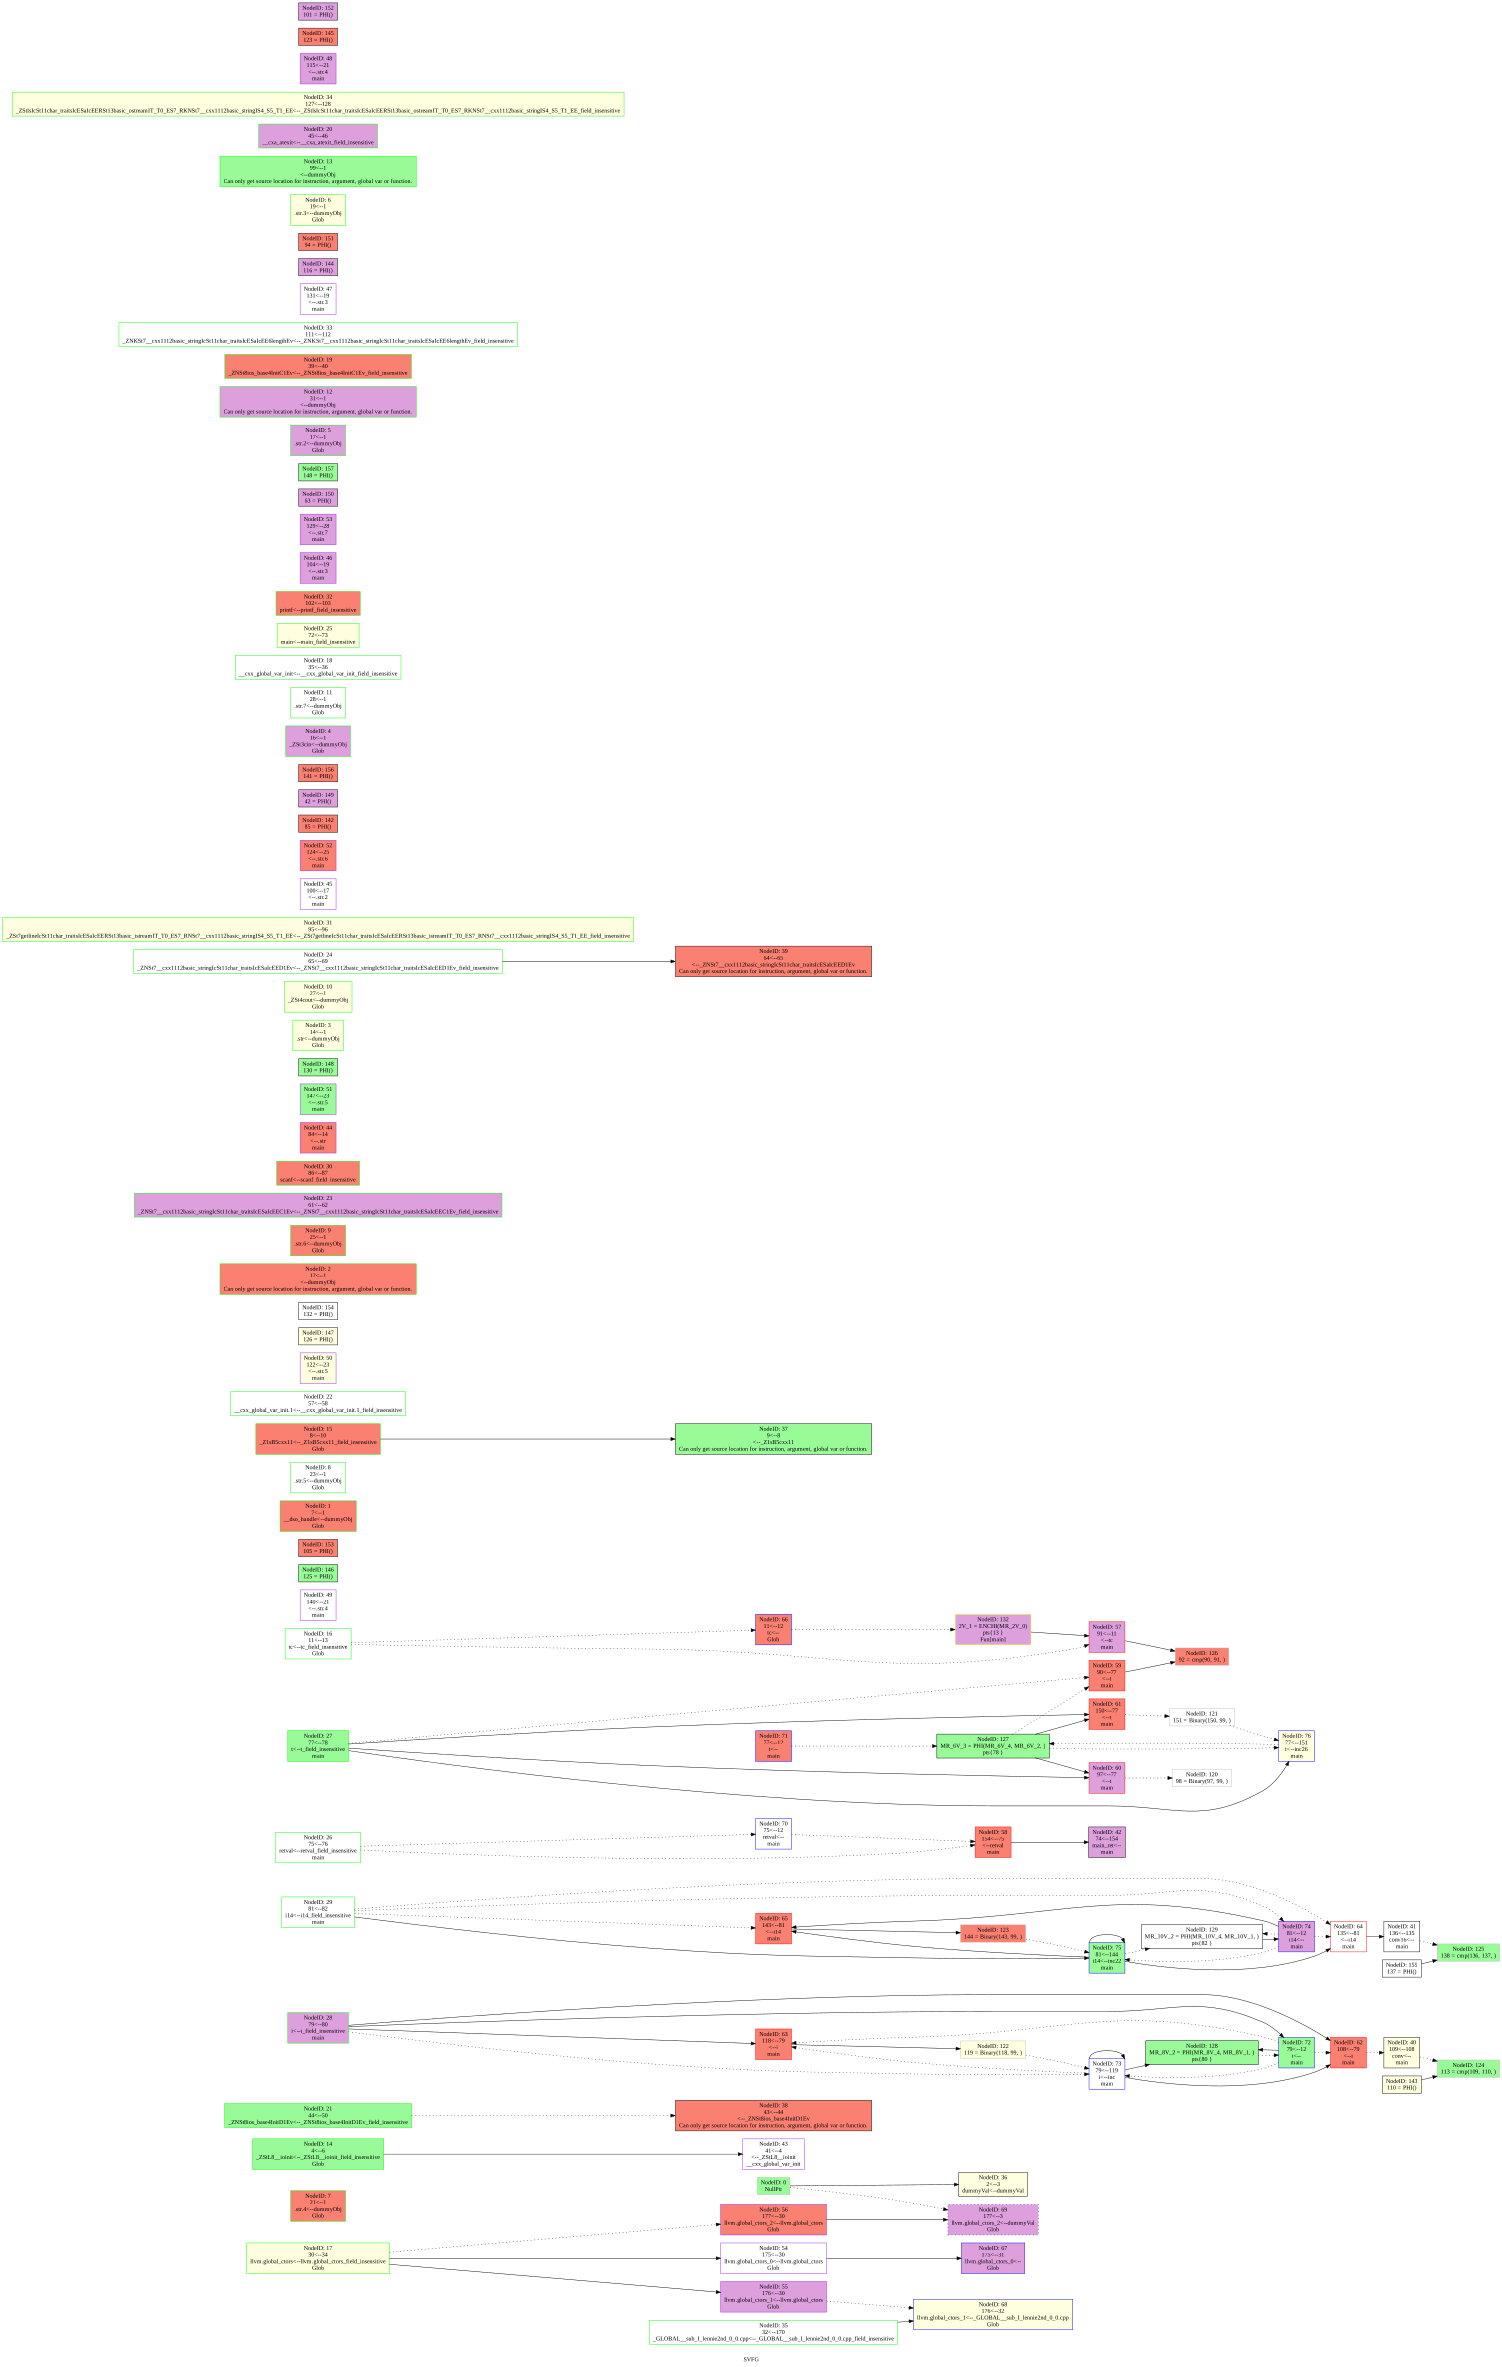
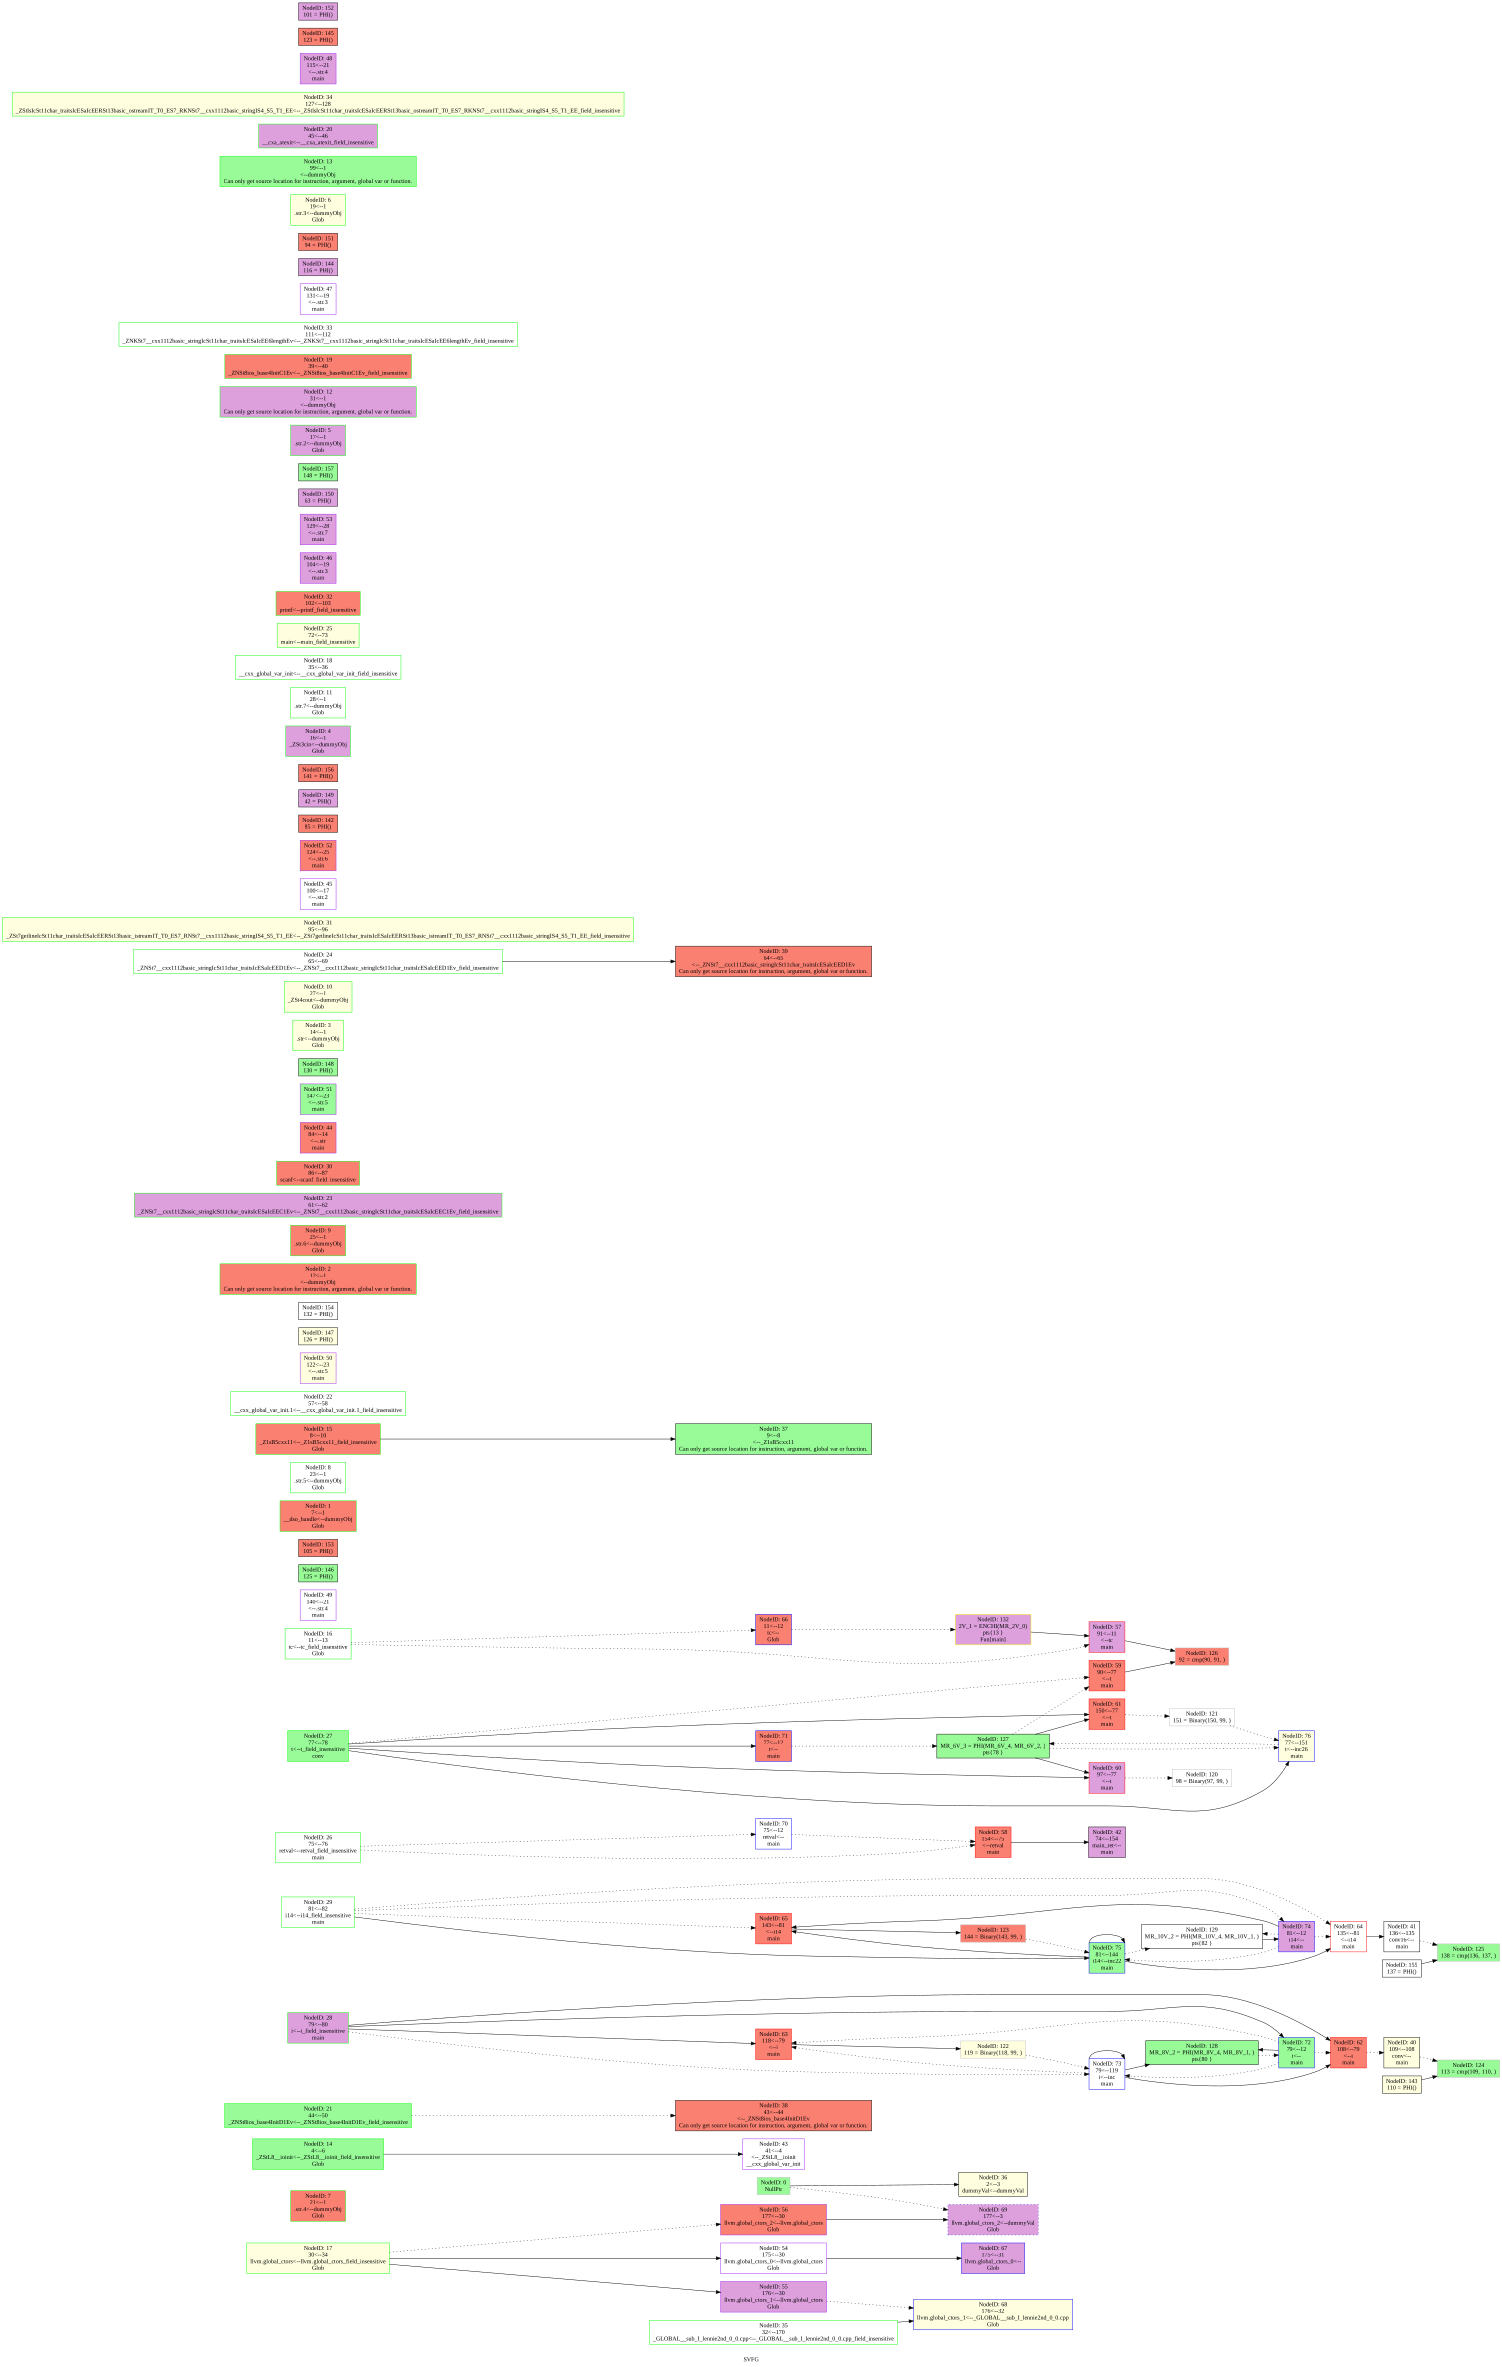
edge "NodeID: 27" -> "NodeID: 71": added
node "NodeID: 27": text "main" -> "conv"
